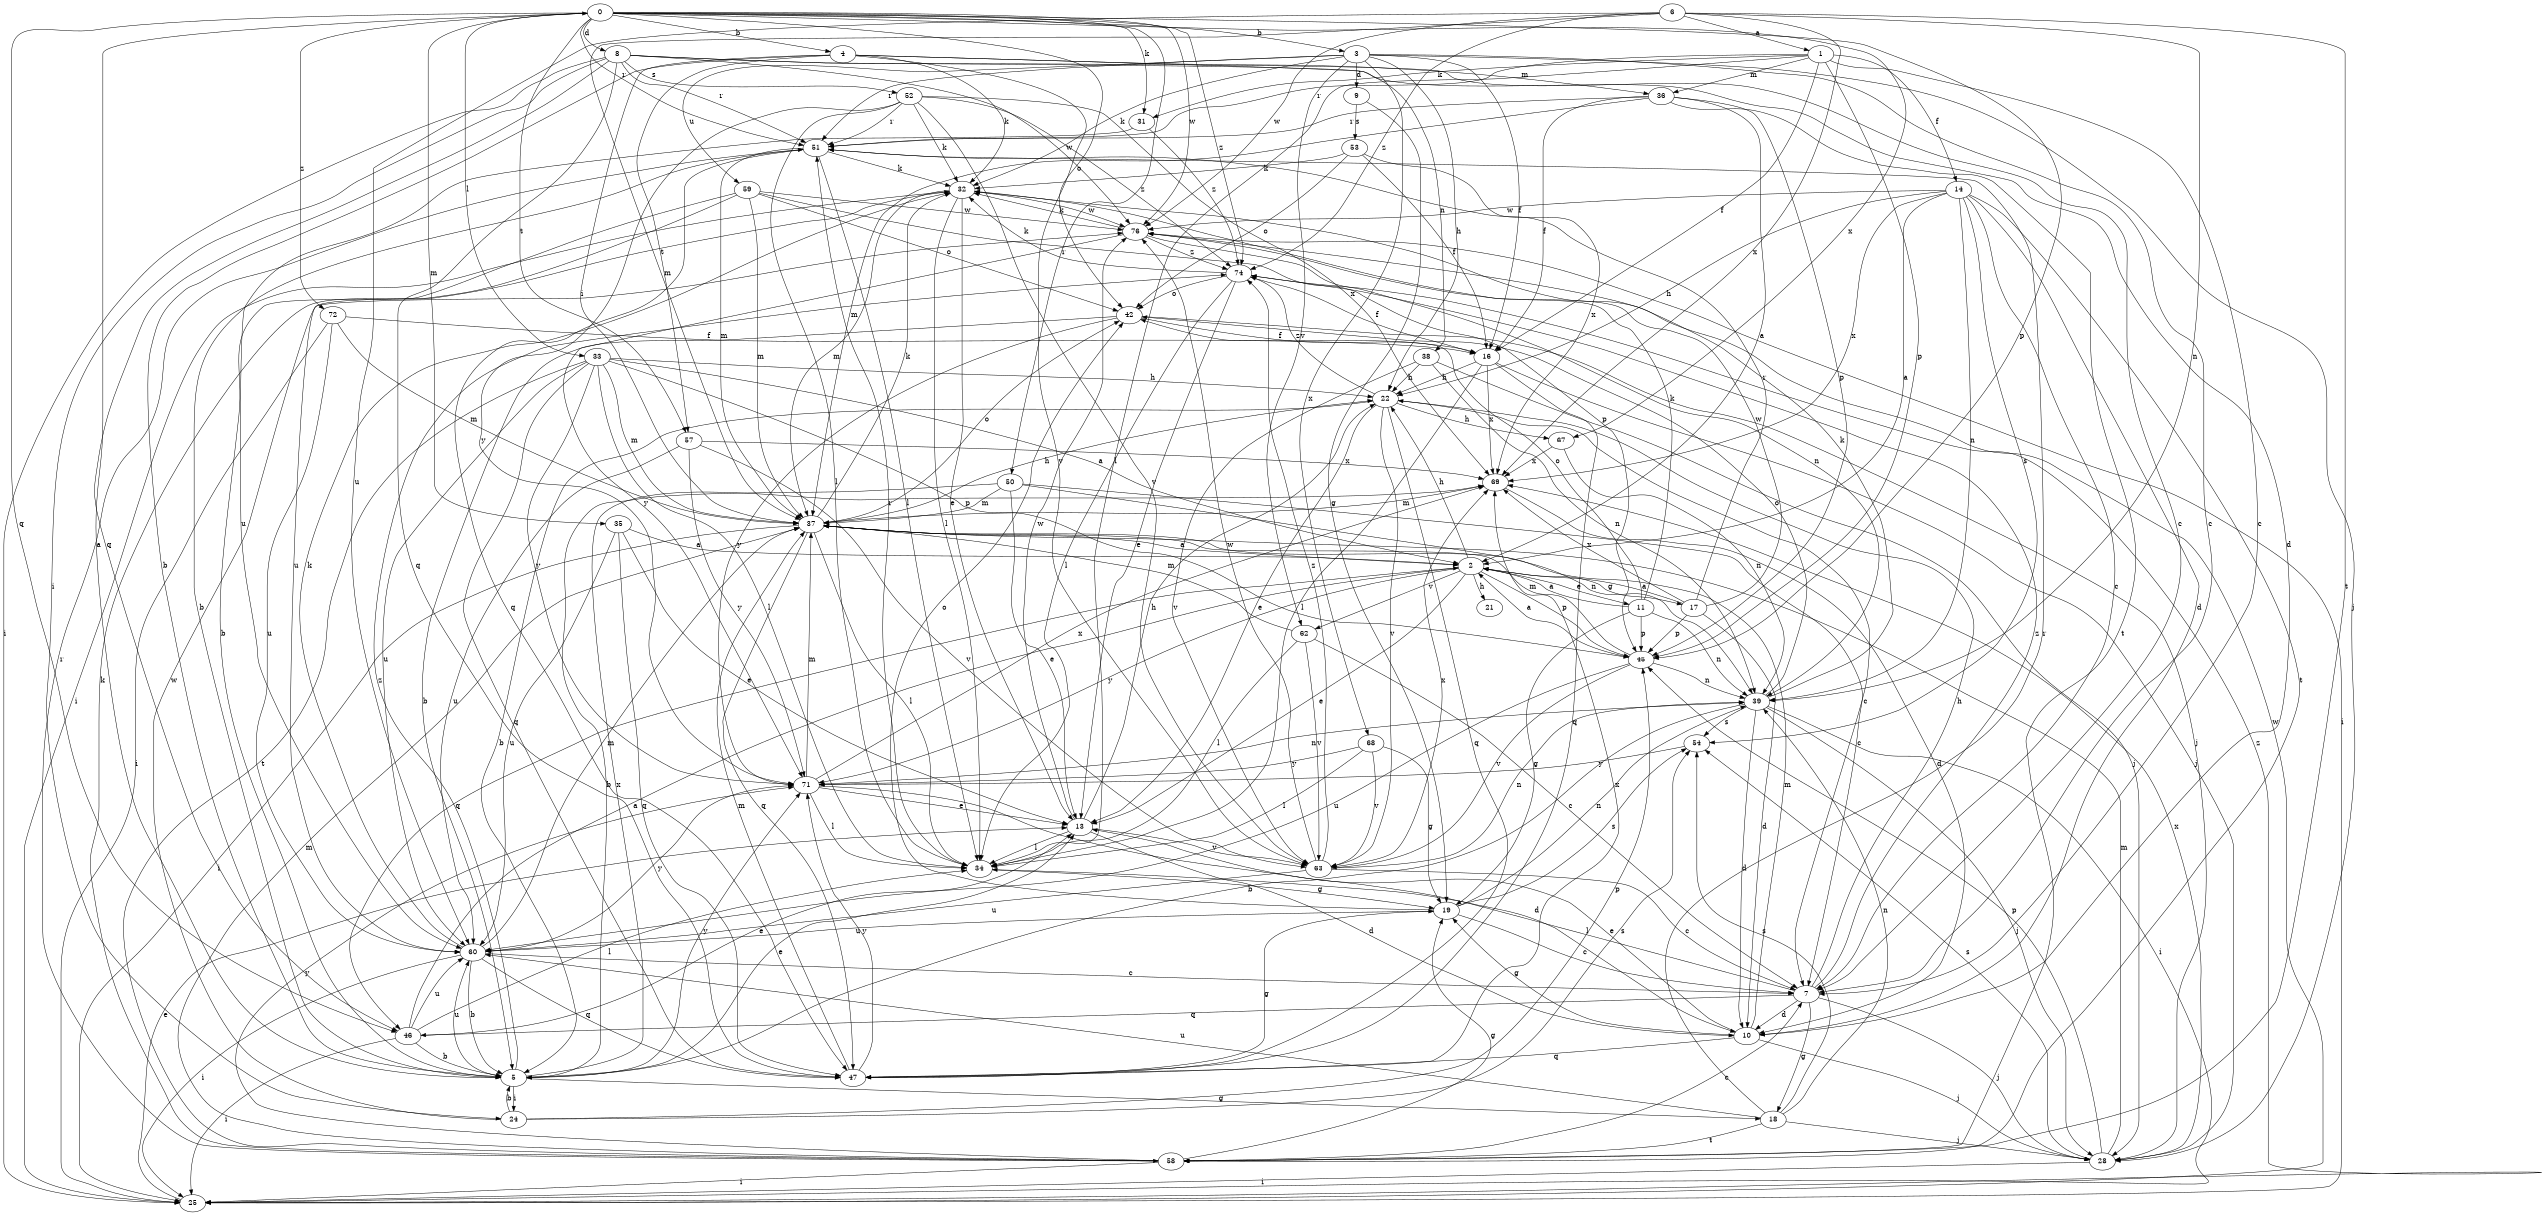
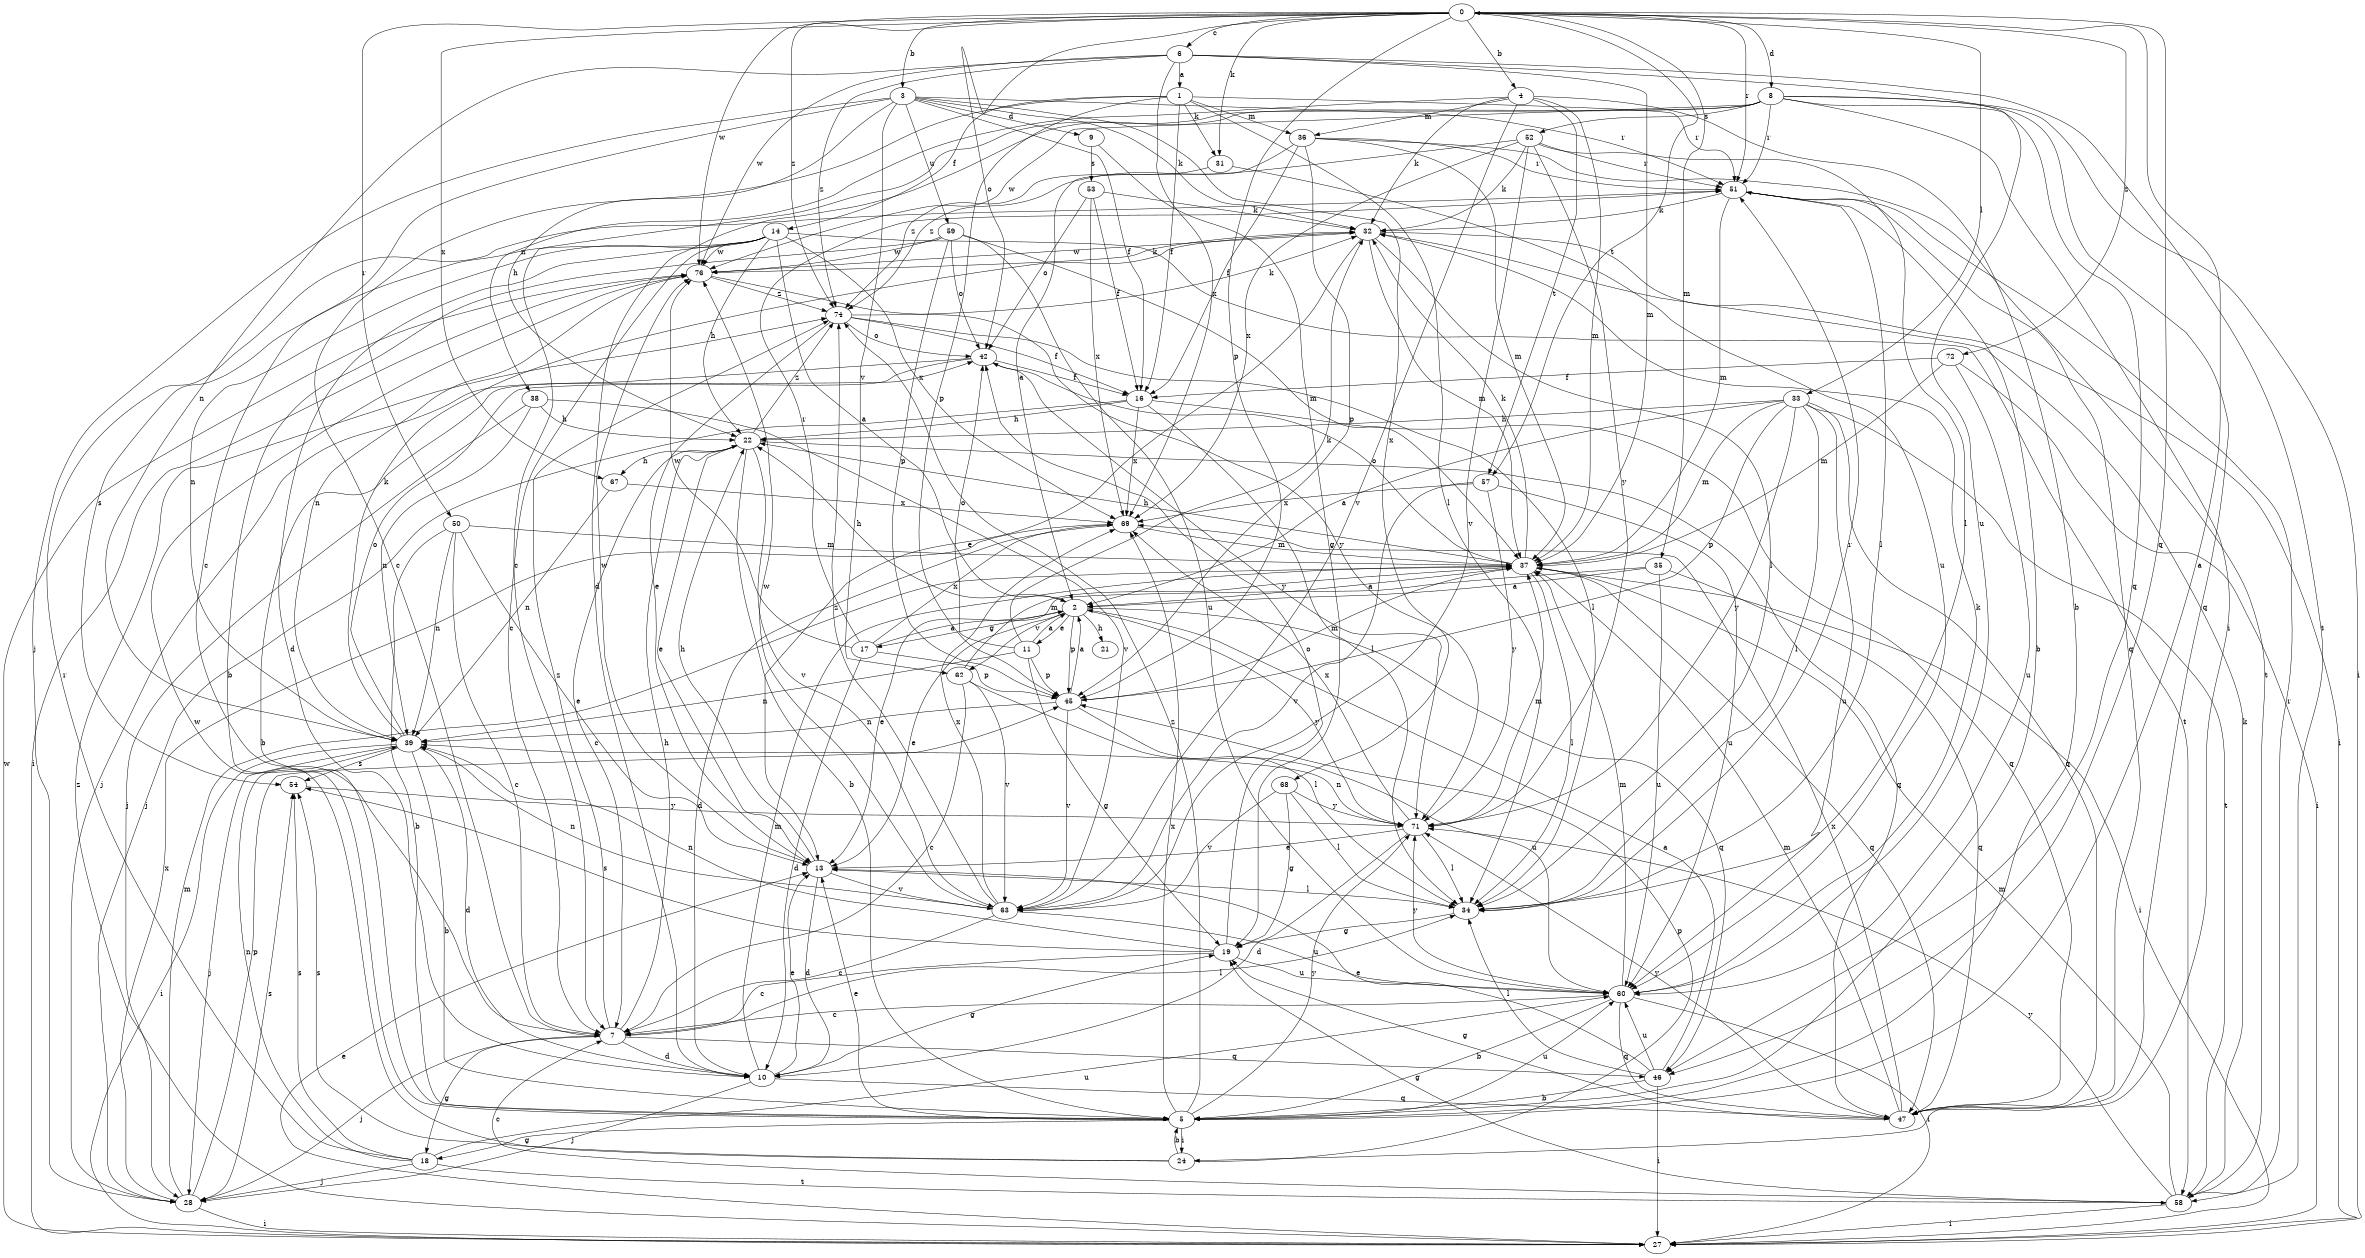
edge "0" -> "6": added, label "c"
edge "4" -> "37": label "i" -> "m"
node "25": label "25" -> "27"
